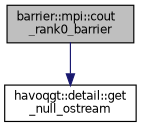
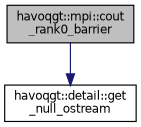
node "barrier::mpi::cout _rank0_barrier": label "barrier::mpi::cout _rank0_barrier" -> "havoqgt::mpi::cout _rank0_barrier"
